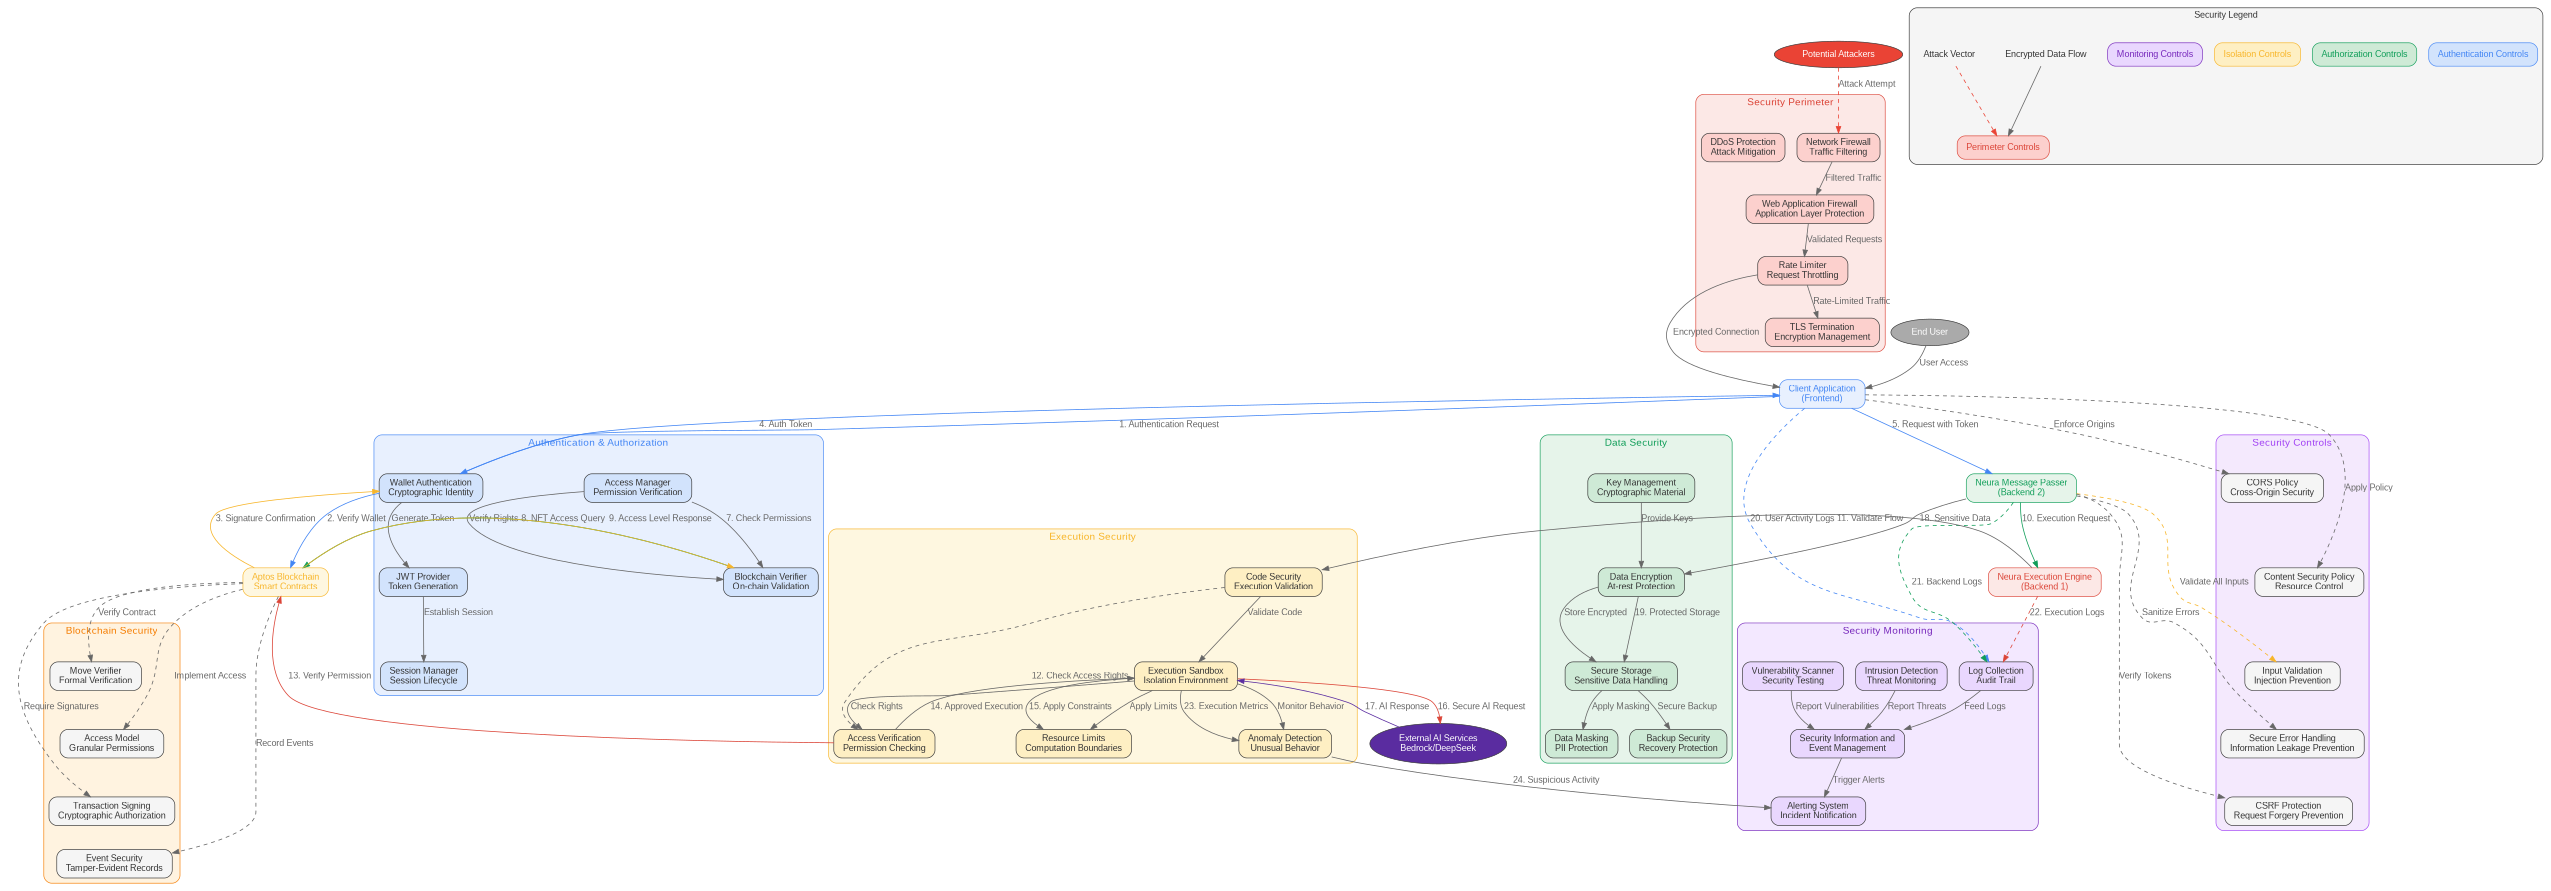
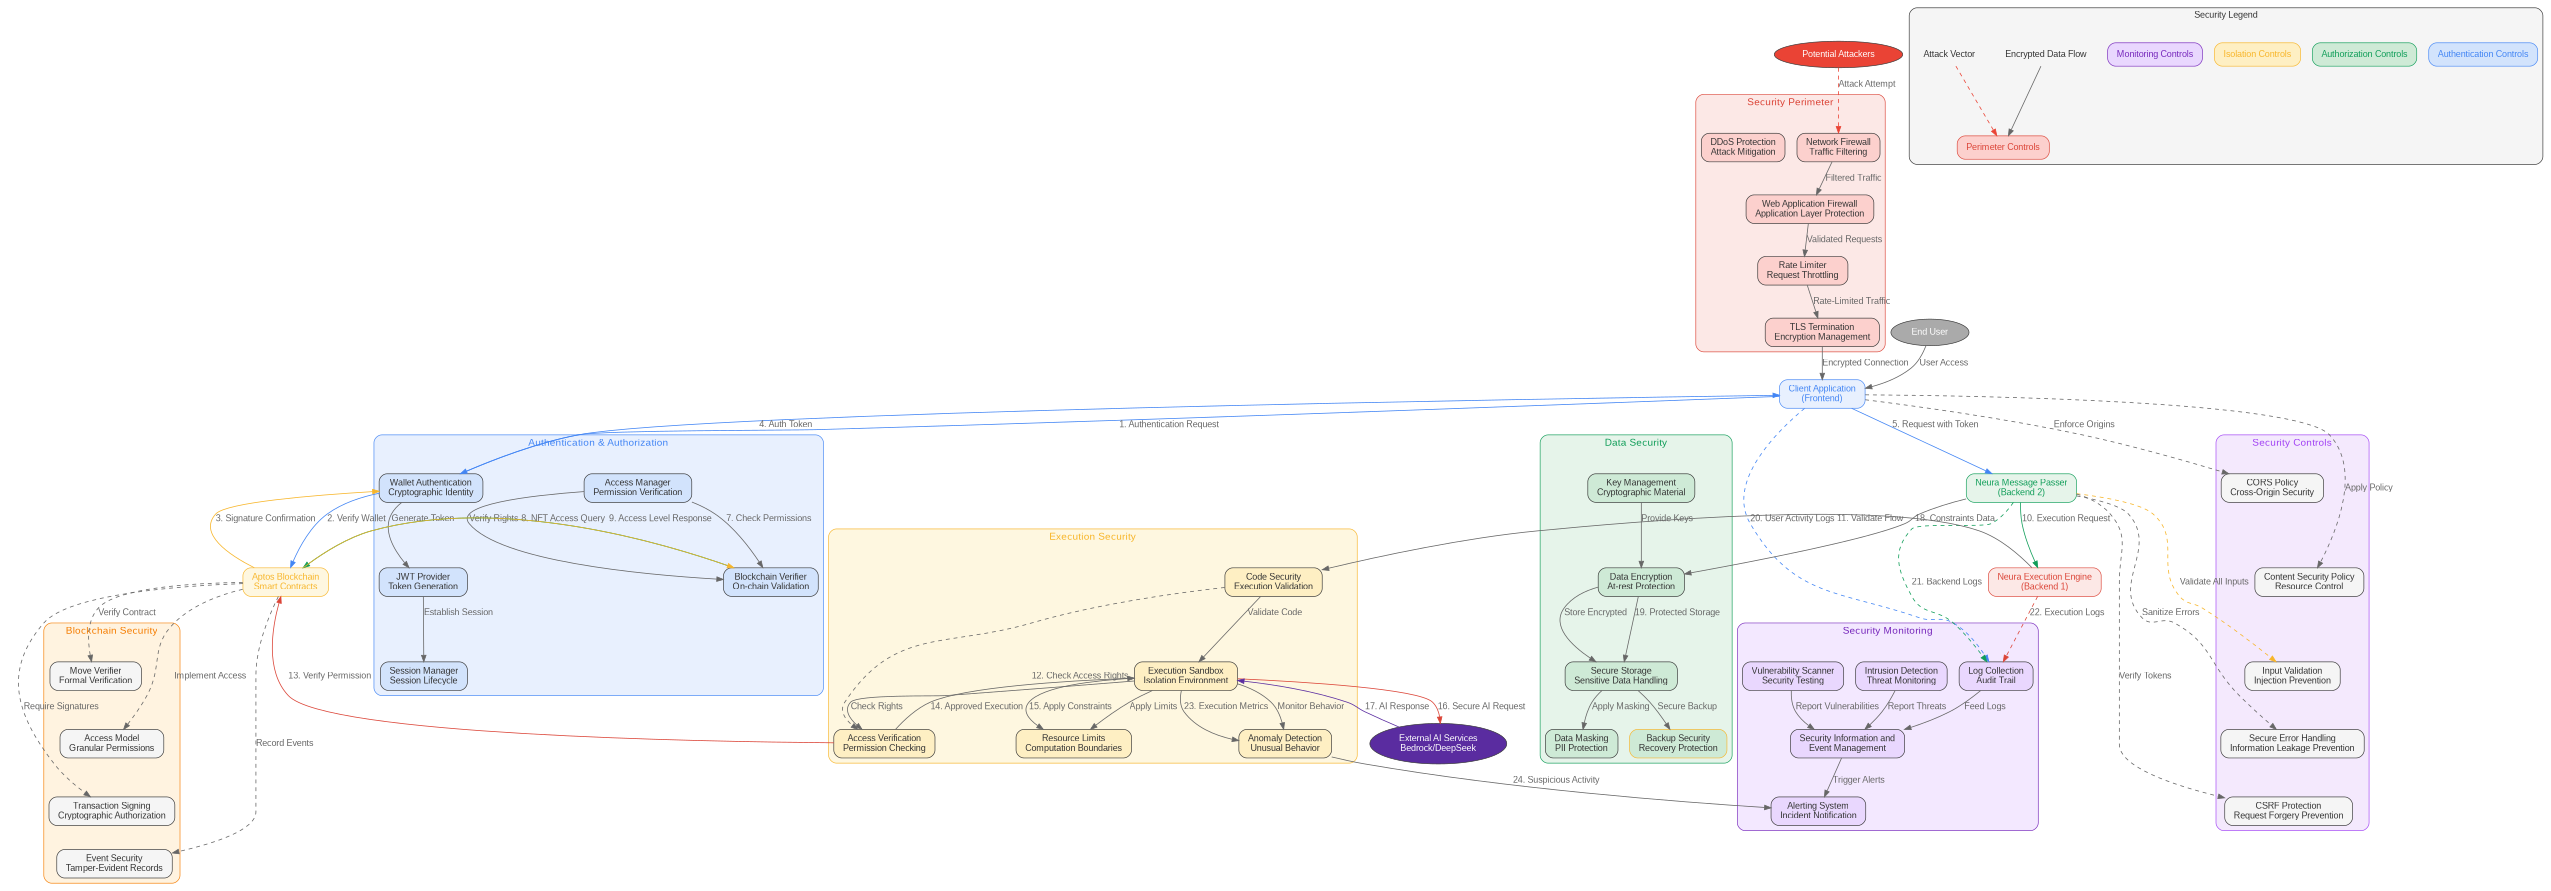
edge "Rate Limiter Request Throttling" -> "Client Application (Frontend)": now "TLS Termination Encryption Management" -> "Client Application (Frontend)"
edge "Neura Message Passer (Backend 2)" -> "Data Encryption At-rest Protection": label "18. Sensitive Data" -> "18. Constraints Data"
node "Backup Security Recovery Protection": color #333333 -> #f7b529
